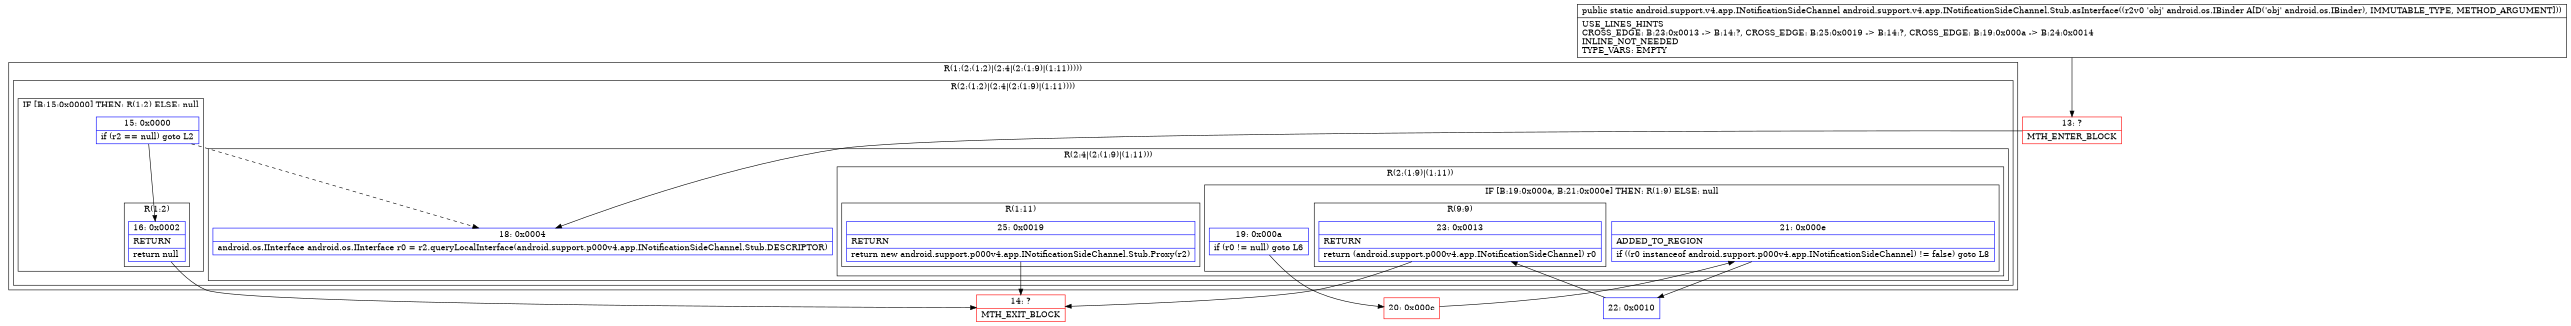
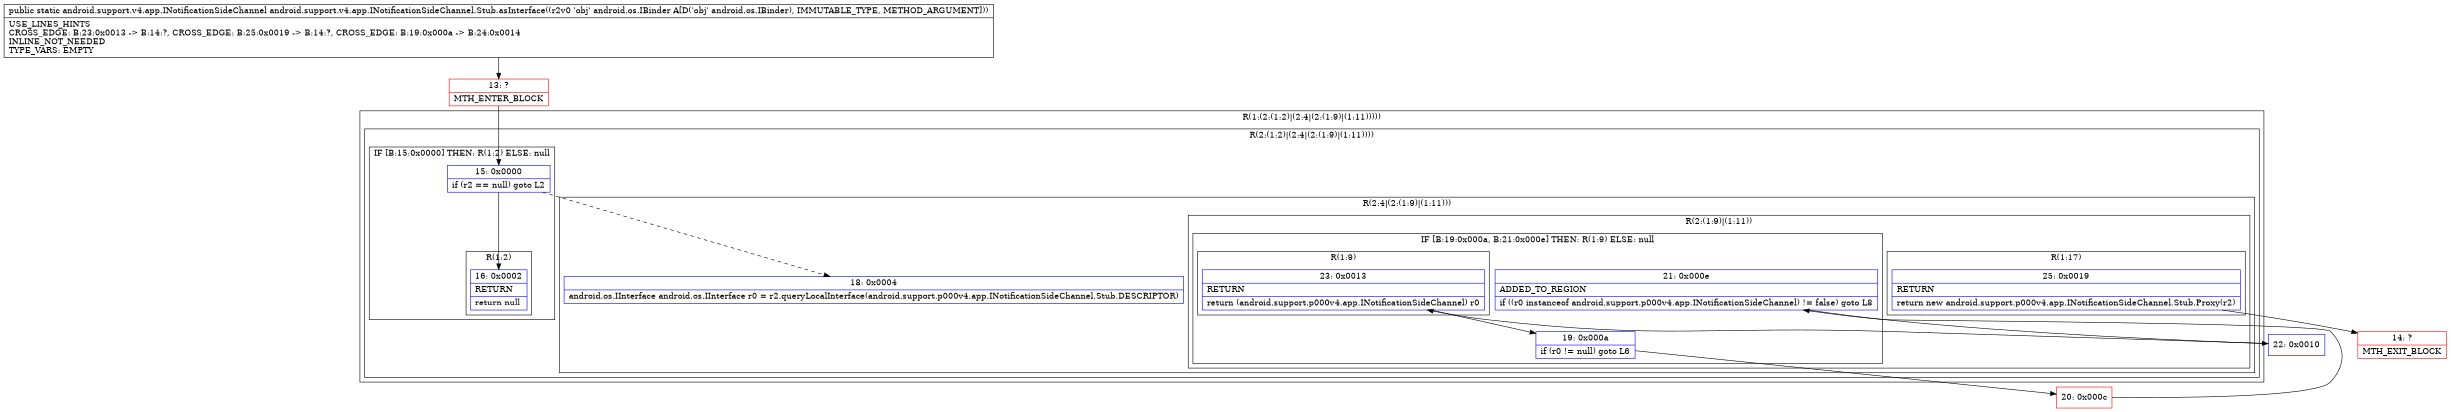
edge "13: ?" -> "18: 0x0004": now "13: ?" -> "15: 0x0000"
cluster "R(1:11)": label "R(1:11)" -> "R(1:17)"
cluster "R(9:9)": label "R(9:9)" -> "R(1:9)"
edge "23: 0x0013" -> "14: ?": now "23: 0x0013" -> "19: 0x000a"
edge "16: 0x0002" -> "14: ?": removed
